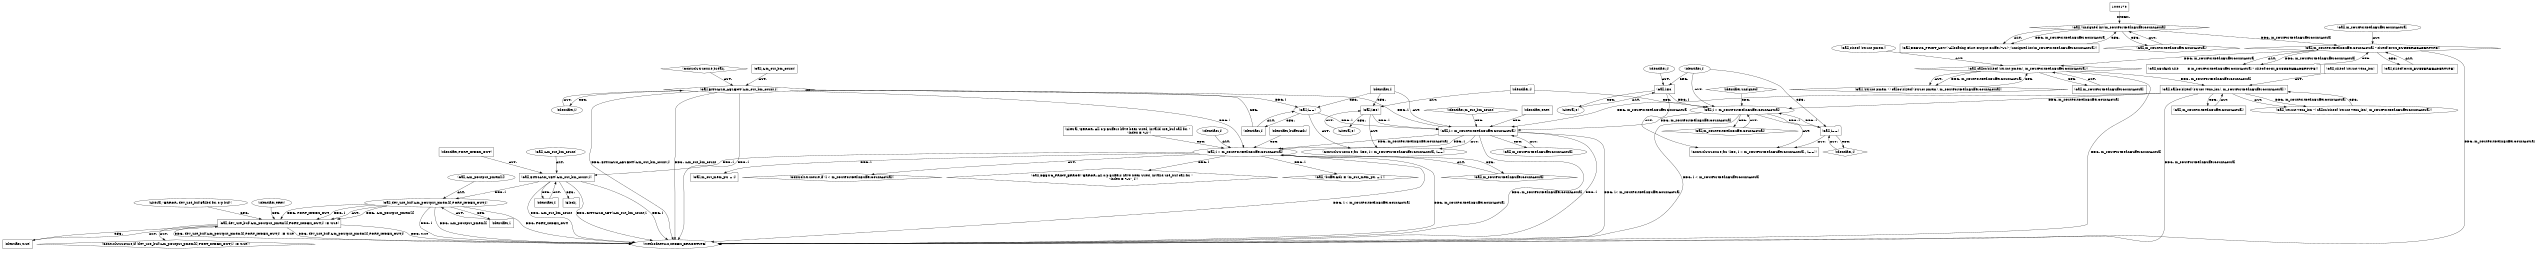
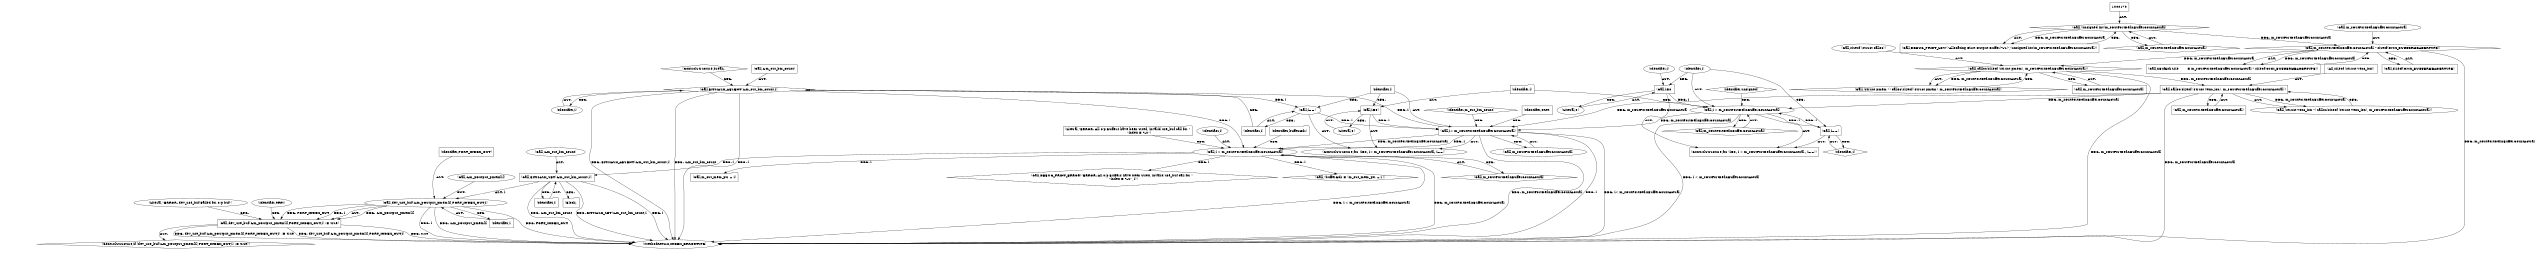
edge "1000170" -> "(Call,(unsigned int)m_sOutPortDef.nBufferCountActual)": label "INDEX: " -> "AST: "
node "(Call,sizeof (struct pmem))": label "(Call,sizeof (struct pmem))" -> "(Call,sizeof (struct calloc))"
node "(Call,sizeof (struct venc_ion))": label "(Call,sizeof (struct venc_ion))" -> "(All,sizeof (struct venc_ion))"
edge "(ControlStructure,break;)" -> "(Call,BITMASK_ABSENT(&m_out_bm_count,i))": label "AST: " -> "CFG: "
edge "(Identifier,PORT_INDEX_OUT)" -> "(Call,BITMASK_SET(&m_out_bm_count,i))": now "(Identifier,PORT_INDEX_OUT)" -> "(Call,dev_use_buf(&m_pOutput_pmem[i],PORT_INDEX_OUT,i))"
node "(ControlStructure,if (i < m_sOutPortDef.nBufferCountActual))": removed
edge "(Call,&m_pOutput_pmem[i])" -> "(Call,dev_use_buf(&m_pOutput_pmem[i],PORT_INDEX_OUT,i))": label "AST: " -> "OUT: "
edge "(Call,BITMASK_SET(&m_out_bm_count,i))" -> "(Call,dev_use_buf(&m_pOutput_pmem[i],PORT_INDEX_OUT,i))": label "DDG: i" -> "AST: i"
node "(Identifier,true)": removed
